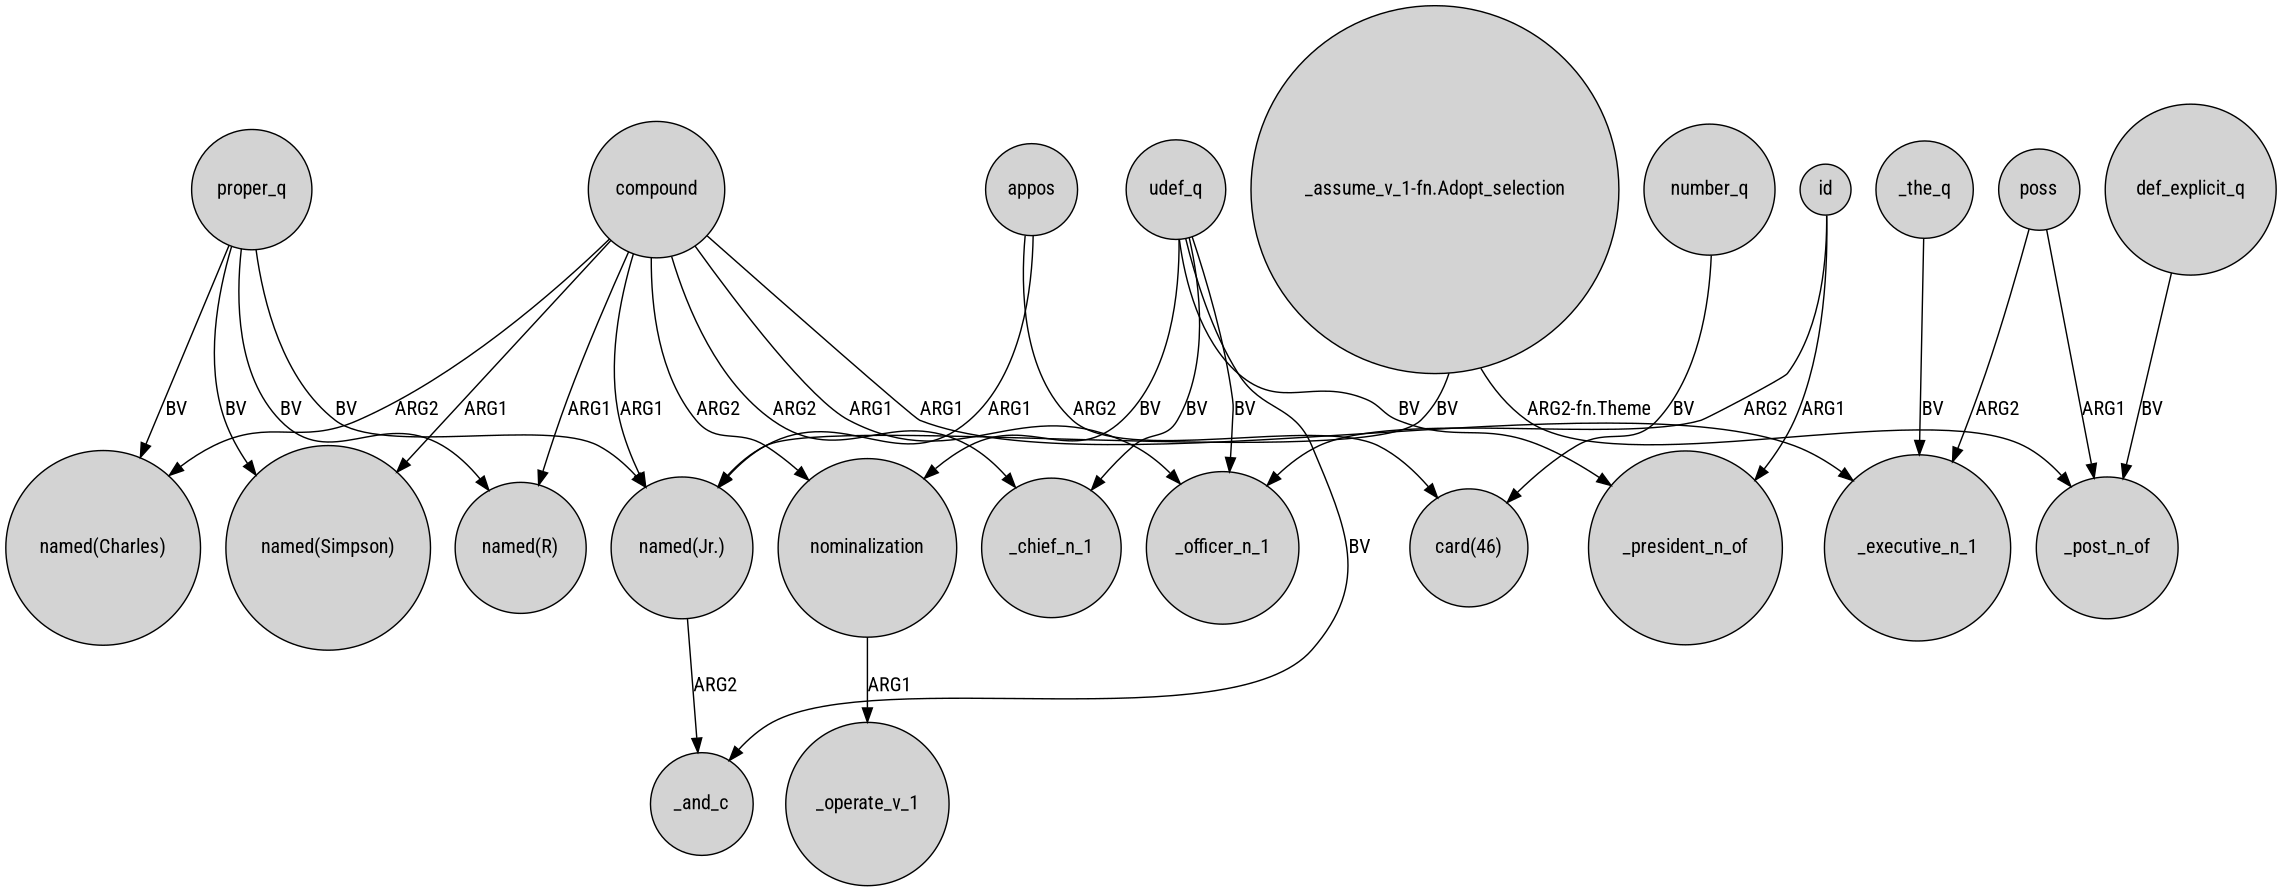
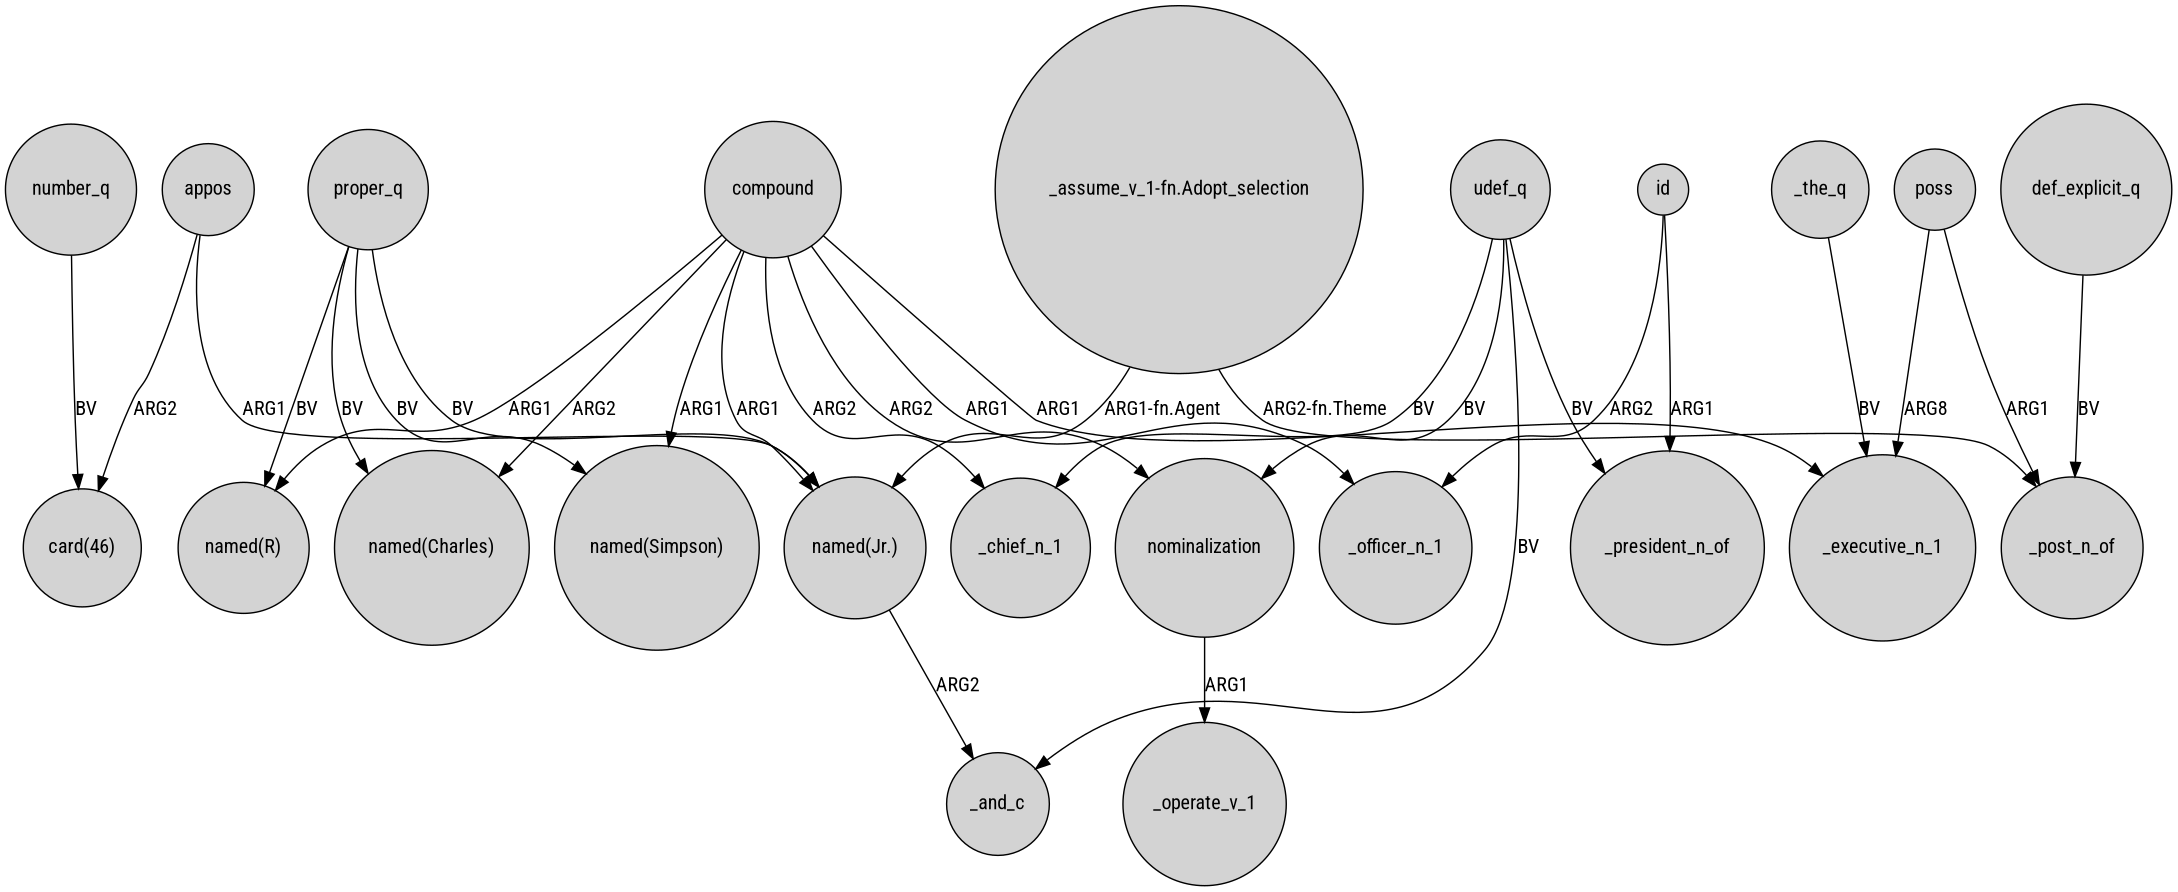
edge "udef_q" -> "_officer_n_1": removed, label "BV"
edge "_assume_v_1-fn.Adopt_selection" -> "named(Jr.)": label "BV" -> "ARG1-fn.Agent"
edge "poss" -> "_executive_n_1": label "ARG2" -> "ARG8"
